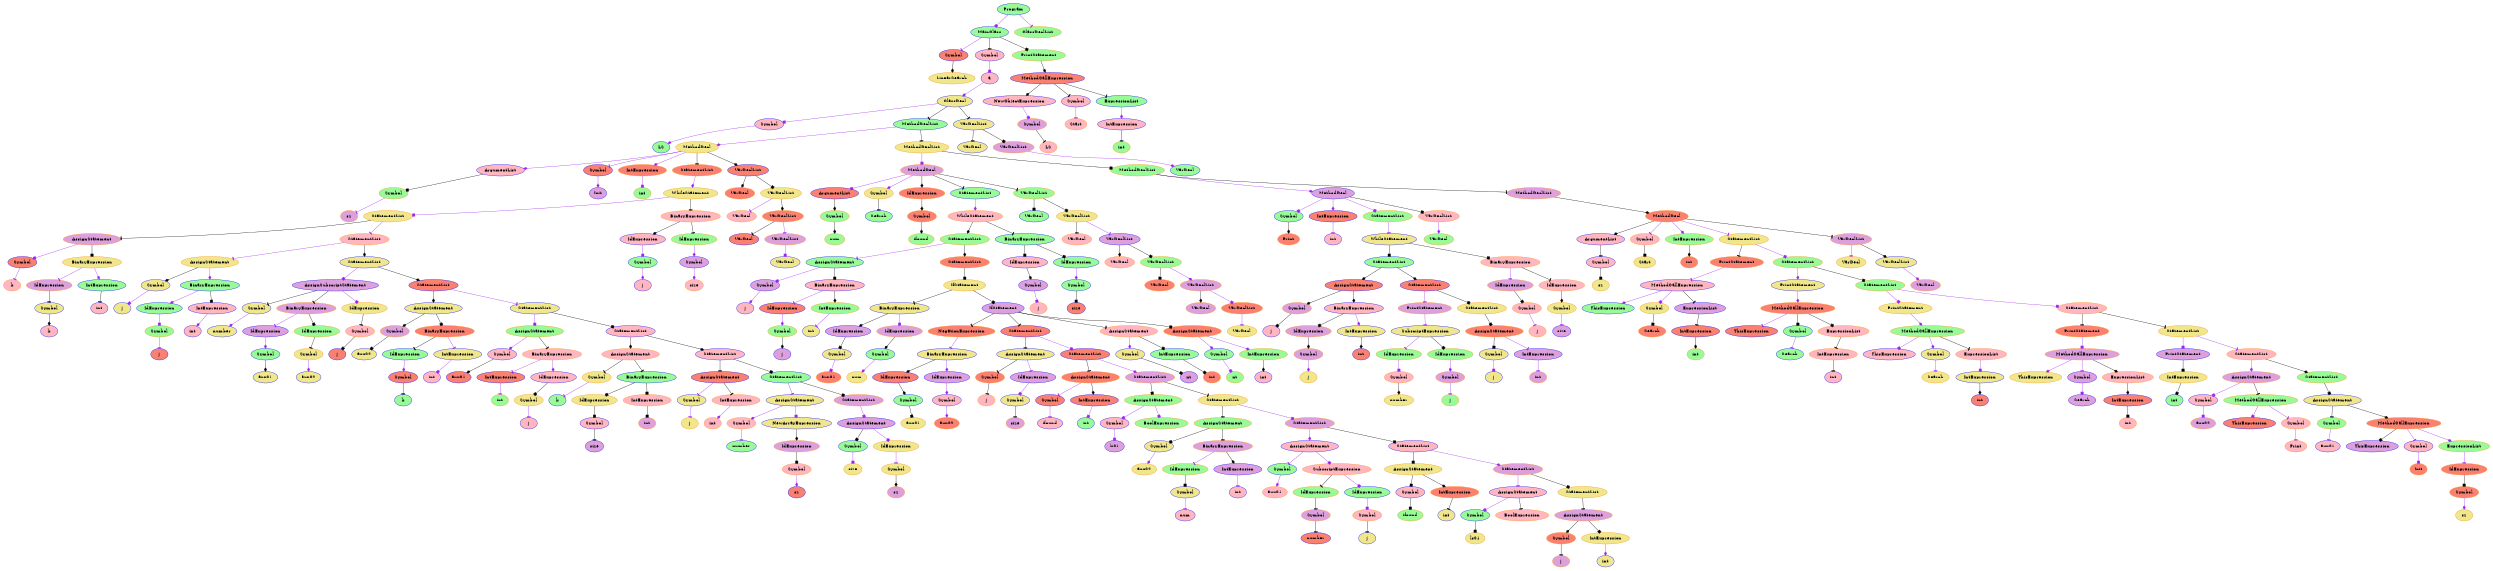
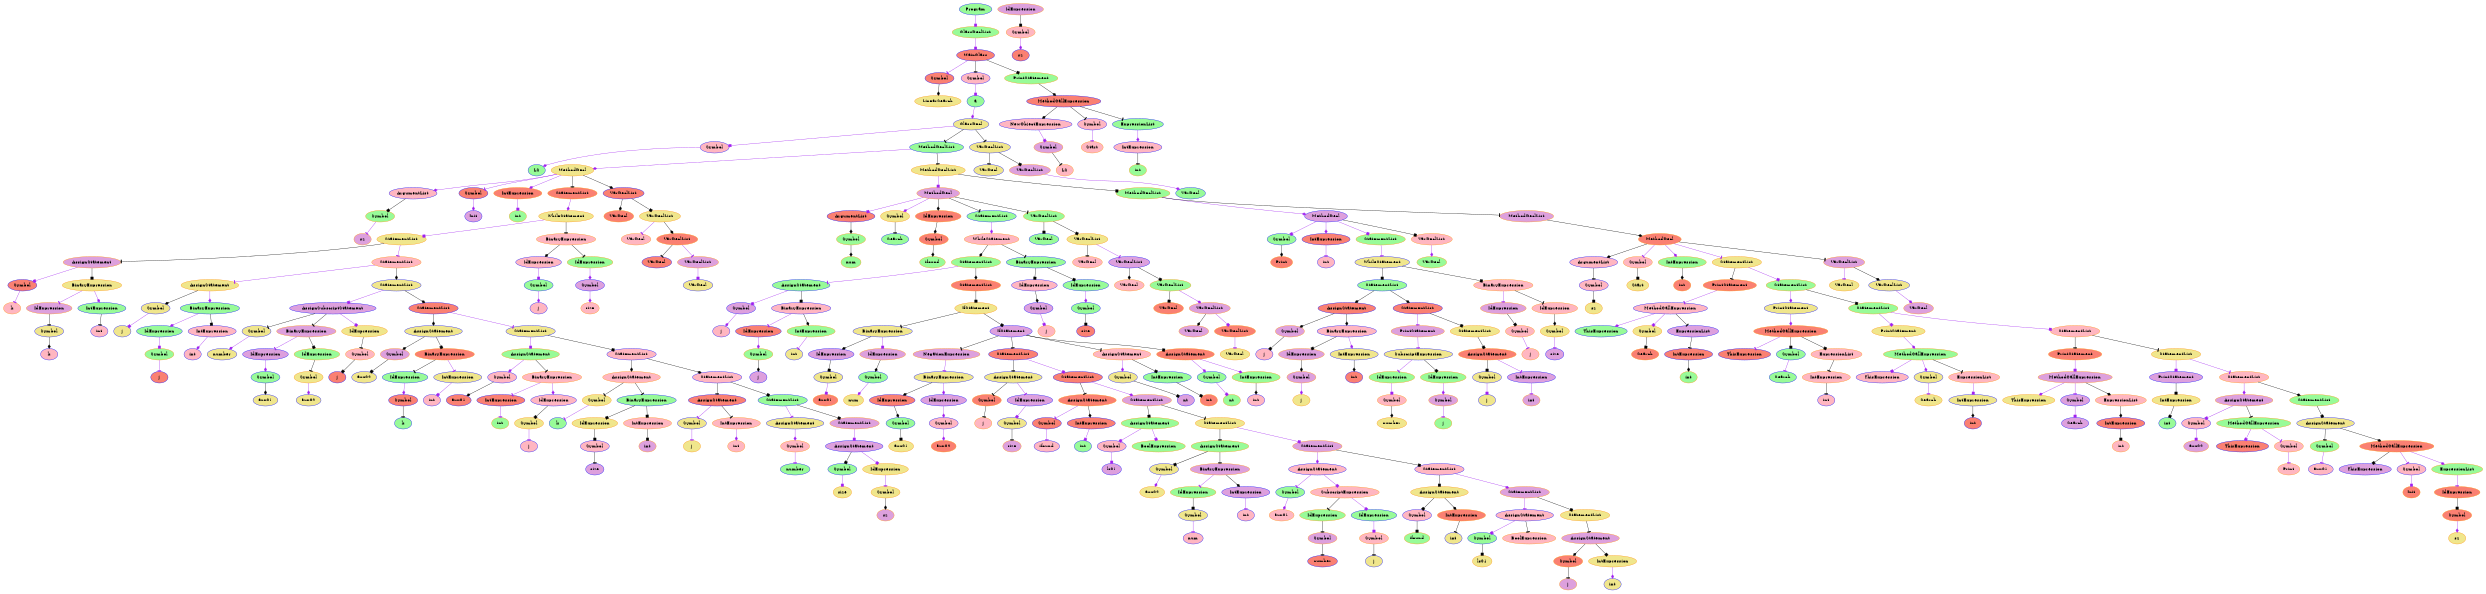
edge "Program" -> "MainClass": now "ClassDeclList" -> "MainClass"
edge "Program" -> "ClassDeclList": arrowhead tee -> box
node "MainClass": fillcolor palegreen -> salmon
node "a": fillcolor lightpink -> palegreen
node "NegationExpression": fillcolor salmon -> plum
node "NewArrayExpression": removed
